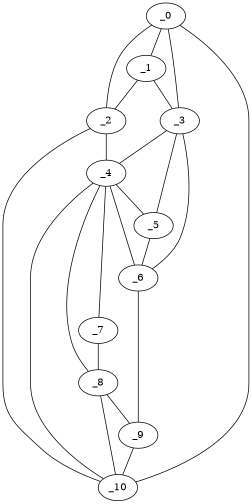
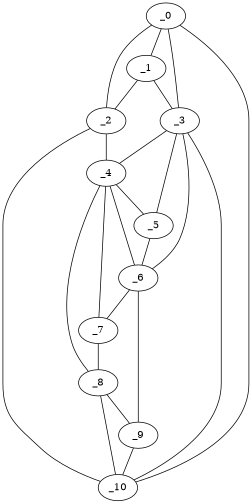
edge "_6" -- "_7": added
edge "_4" -- "_10": now "_3" -- "_10"
